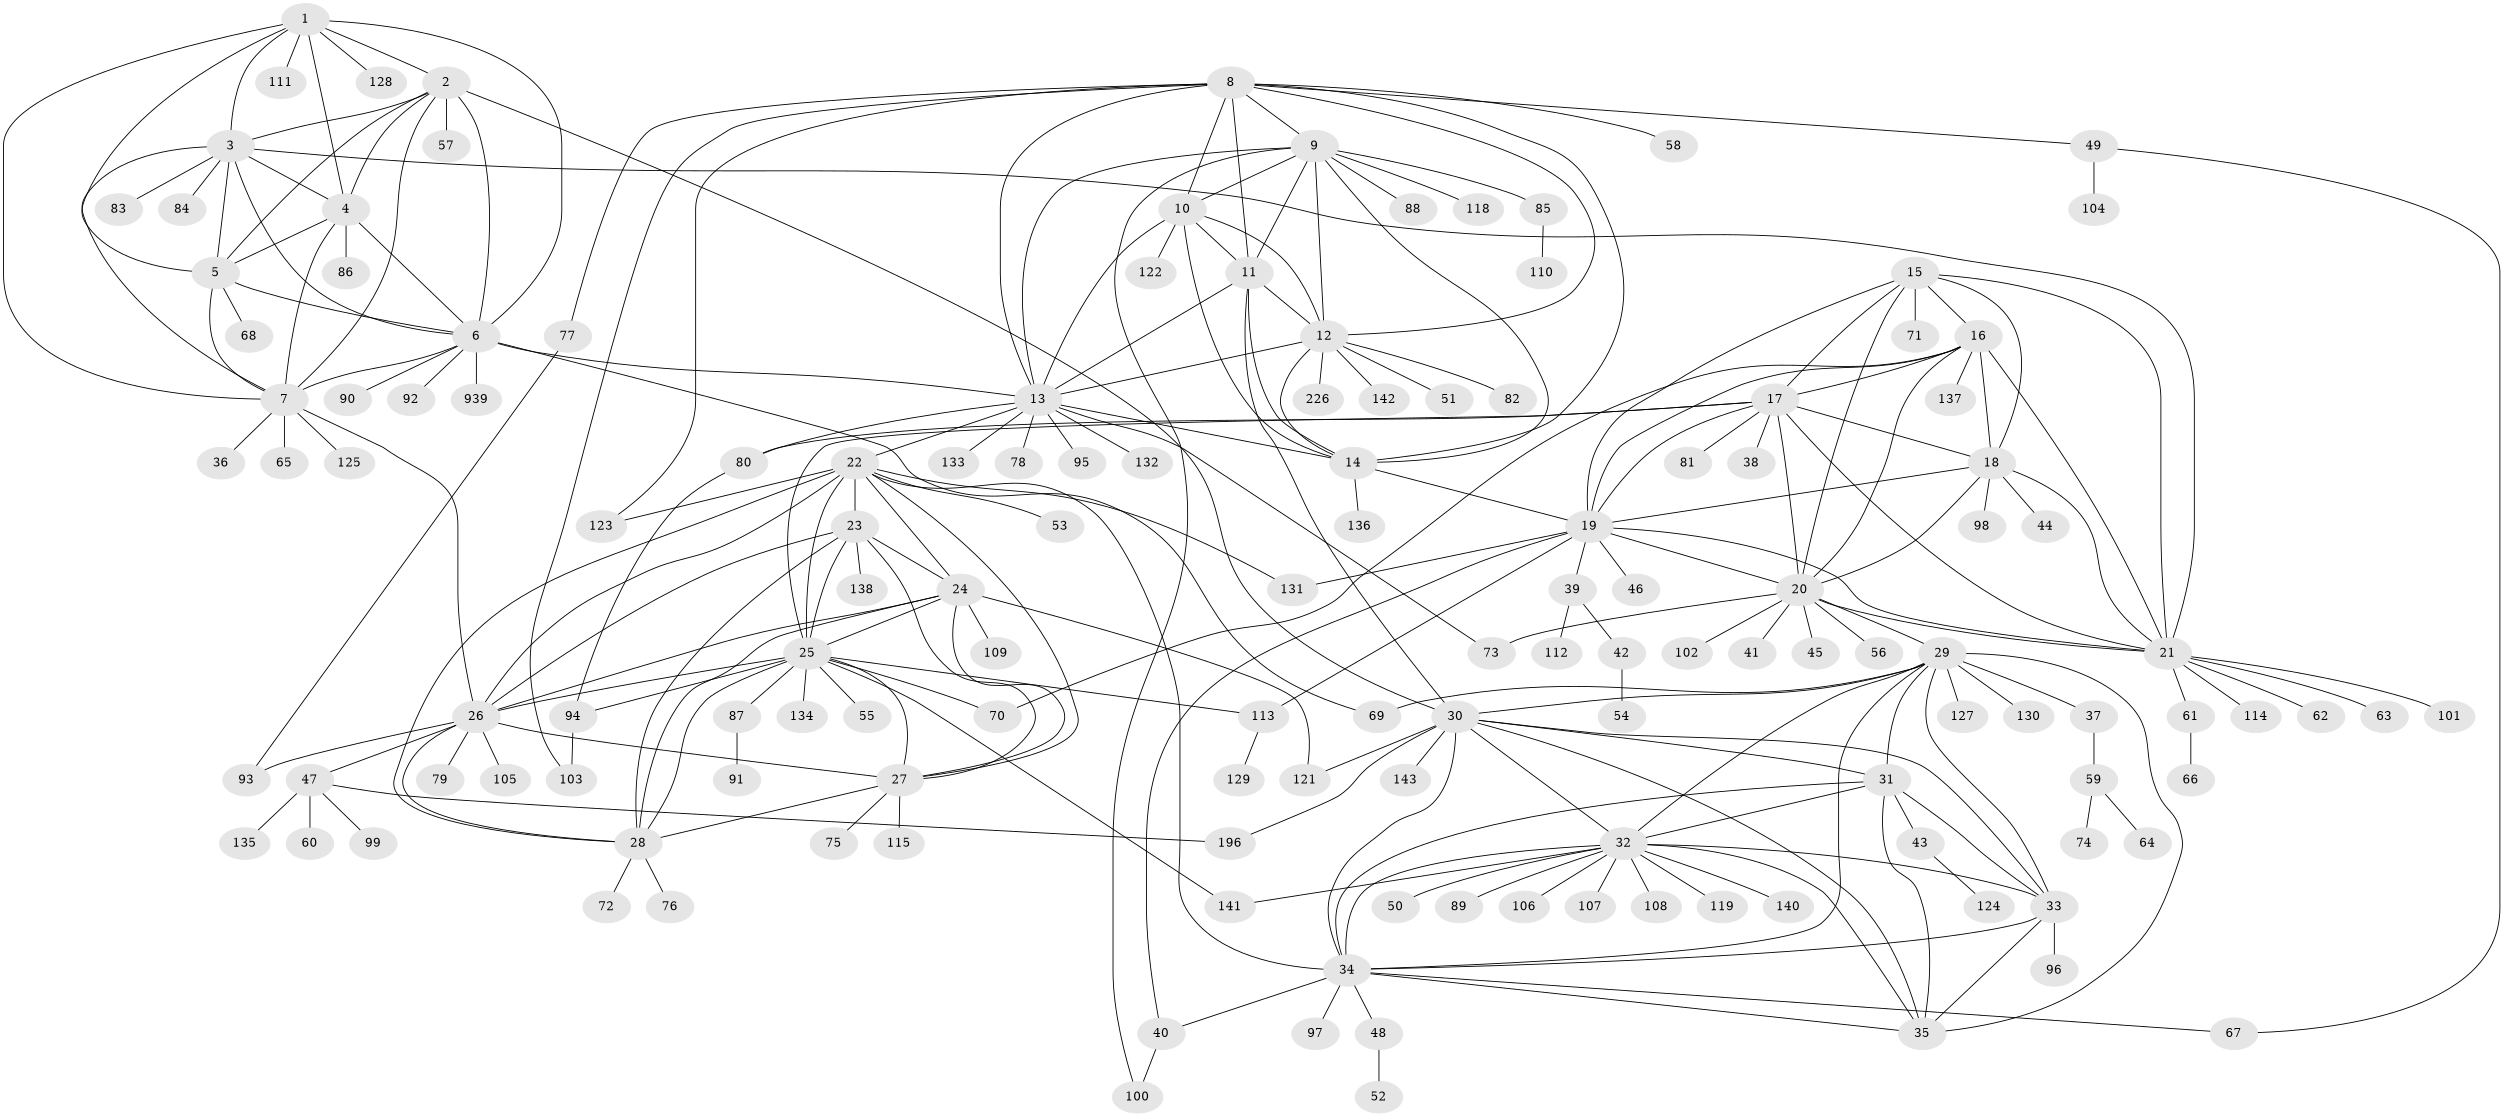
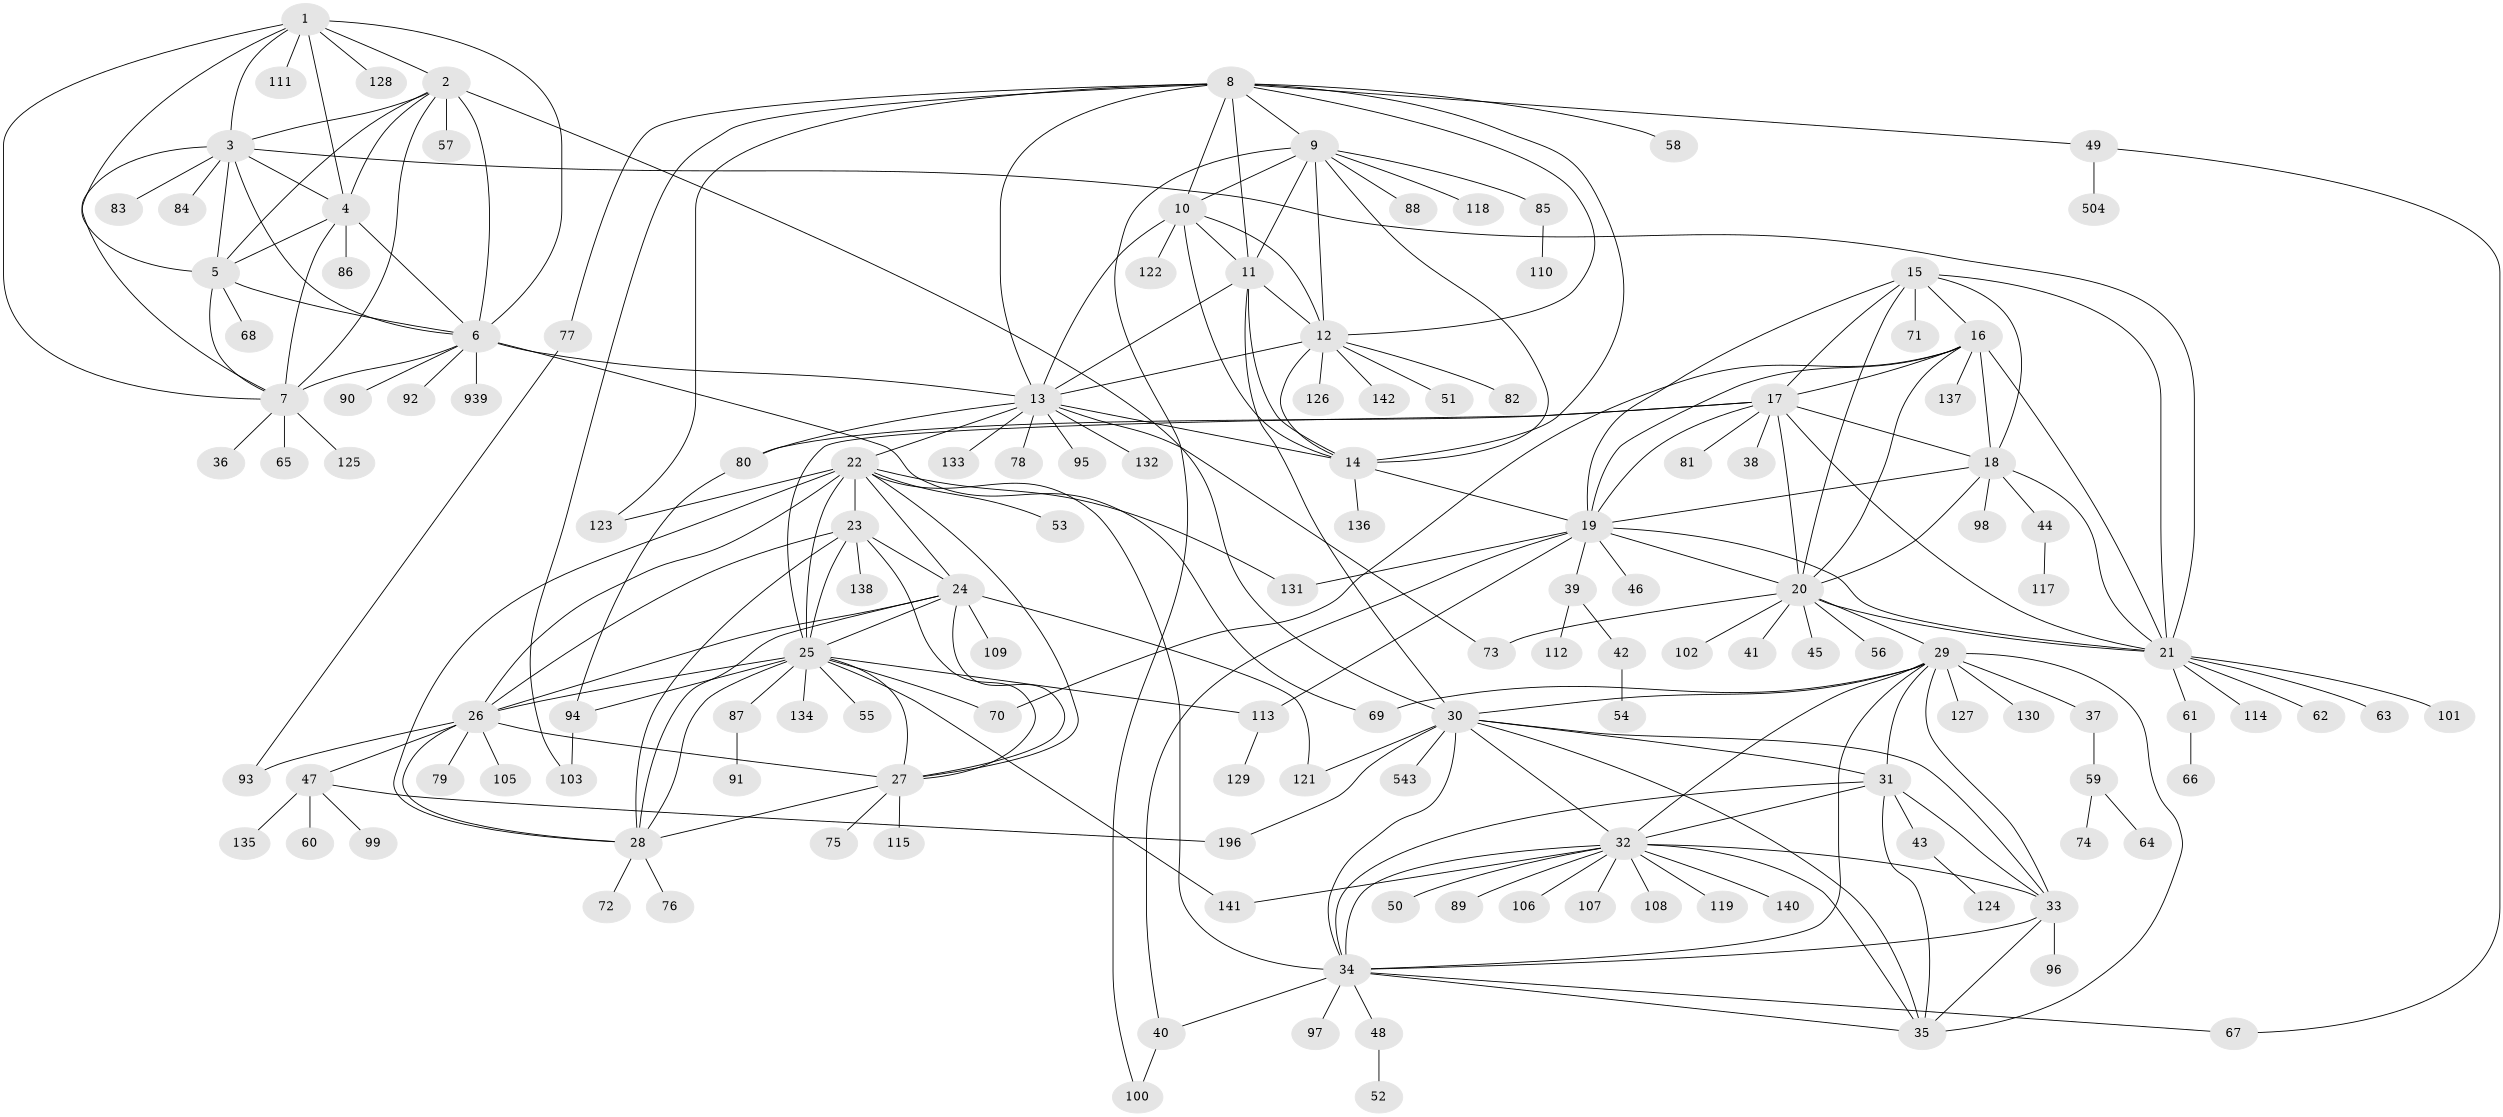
edge "9" -- "13": removed
node "104": label "104" -> "504"
node "226": label "226" -> "126"
edge "7" -- "26": removed
node "117": added
node "143": label "143" -> "543"
